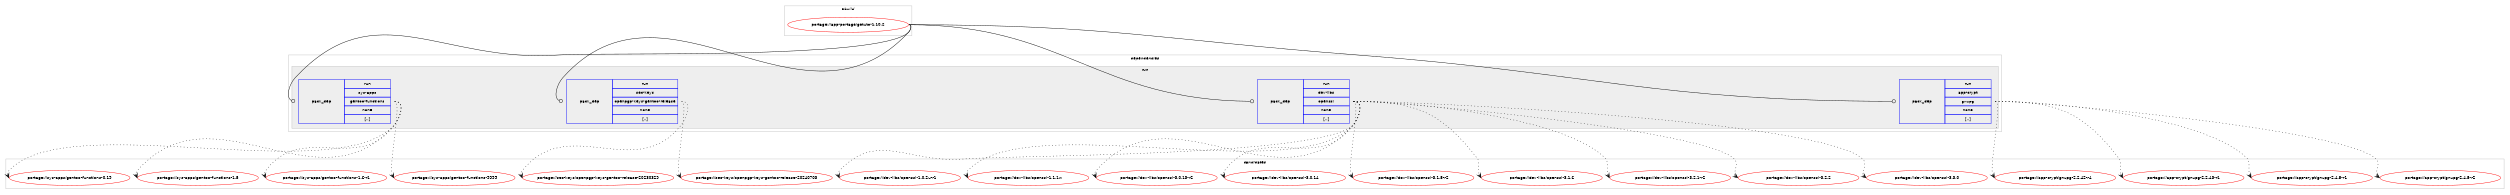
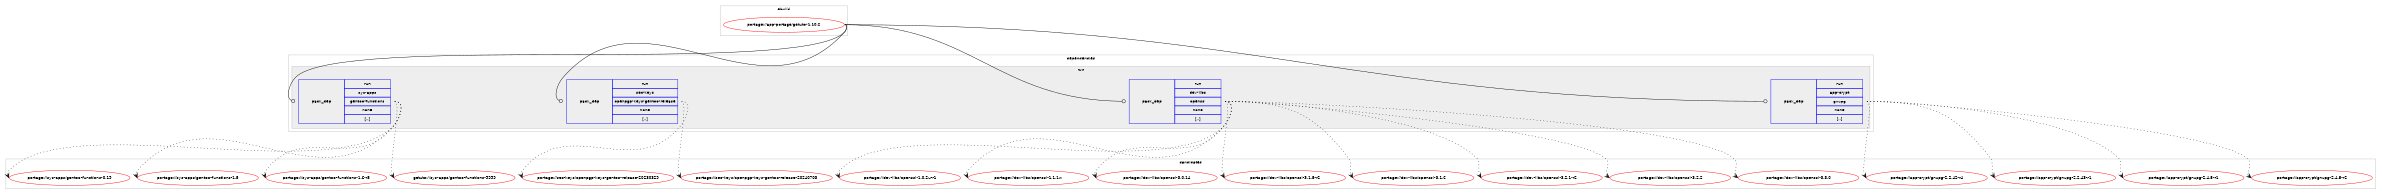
node "portage://sys-apps/gentoo-functions-1.6-r1": label "portage://sys-apps/gentoo-functions-1.6-r1" -> "portage://sys-apps/gentoo-functions-1.6-r3"
node "portage://sys-apps/gentoo-functions-9999": label "portage://sys-apps/gentoo-functions-9999" -> "getuto://sys-apps/gentoo-functions-9999"
node "portage://dev-libs/openssl-3.0.13-r2": removed
